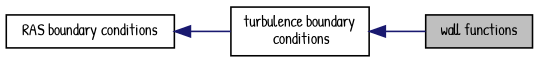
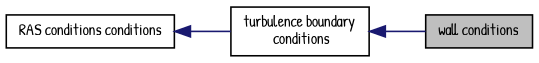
node "RAS boundary conditions": label "RAS boundary conditions" -> "RAS conditions conditions"
node "wall functions": label "wall functions" -> "wall conditions"
